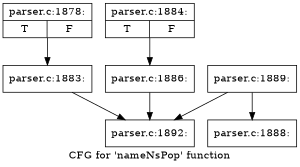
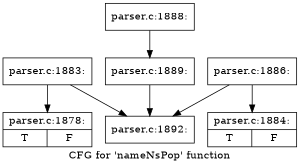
edge "parser.c:1878:" -> "parser.c:1883:": reversed
edge "parser.c:1884:" -> "parser.c:1886:": reversed
edge "parser.c:1889:" -> "parser.c:1888:": reversed
